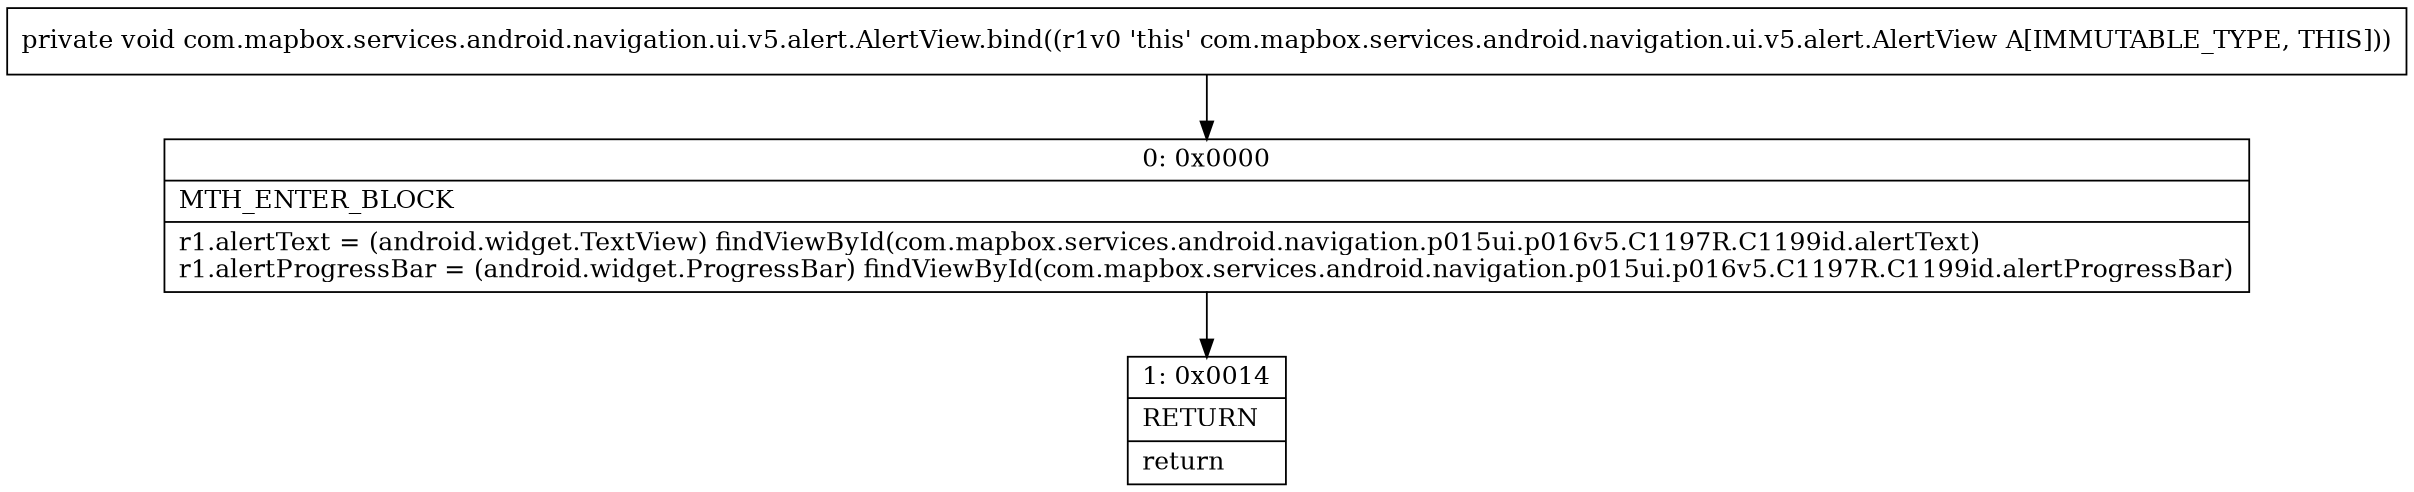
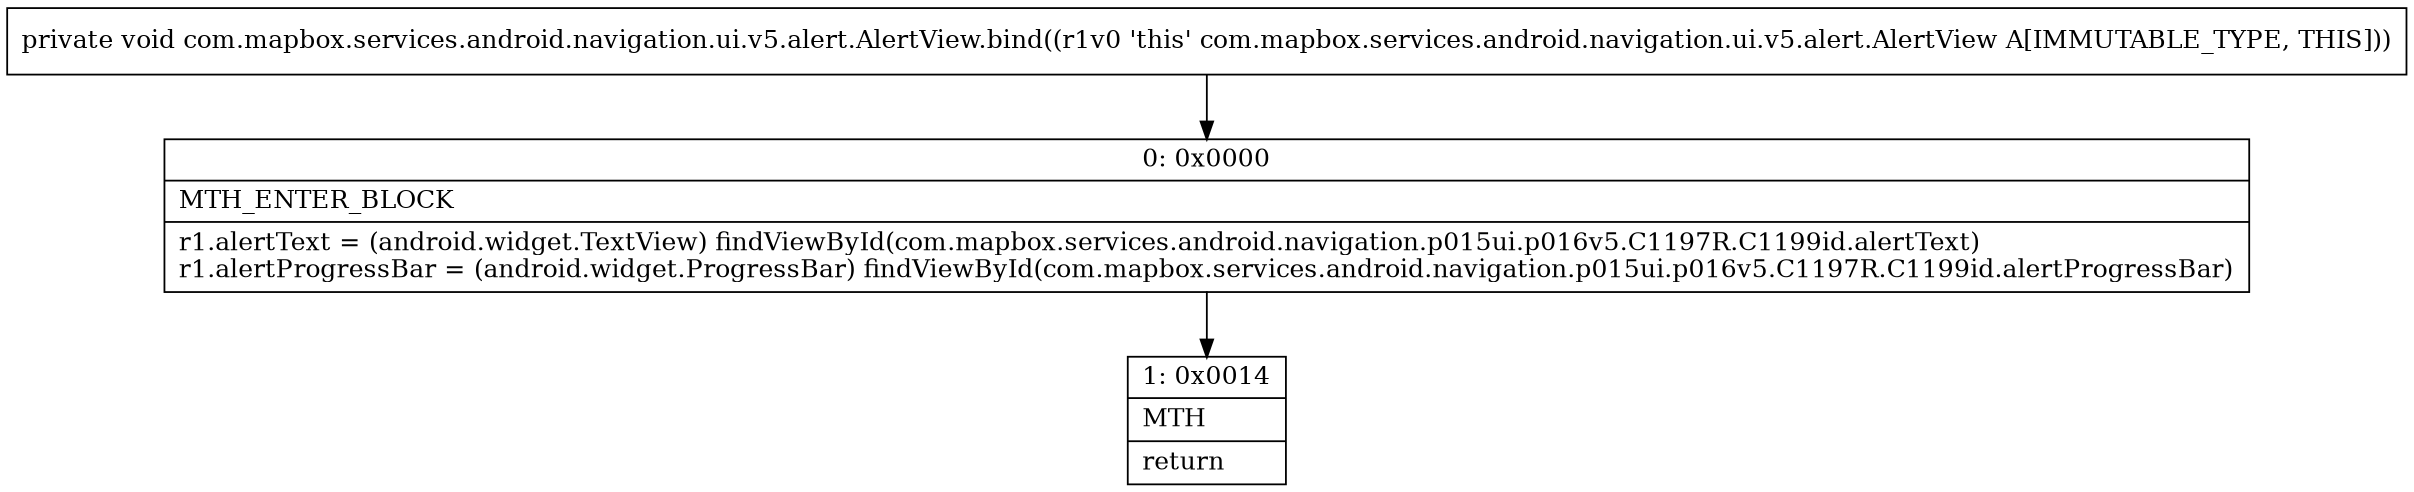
node "1: 0x0014": text "RETURN" -> "MTH"
